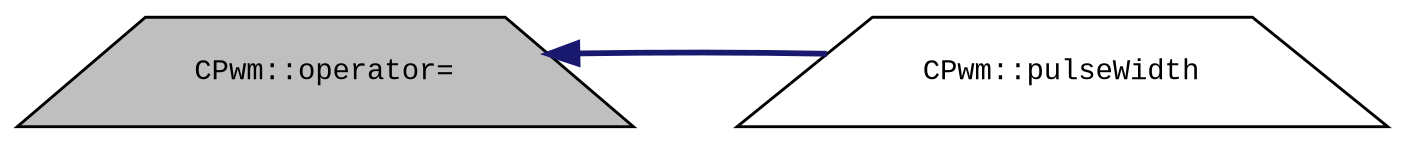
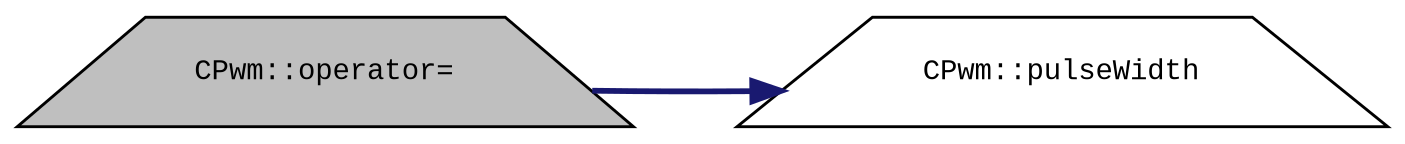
edge "CPwm::pulseWidth" -> "CPwm::operator=": reversed
